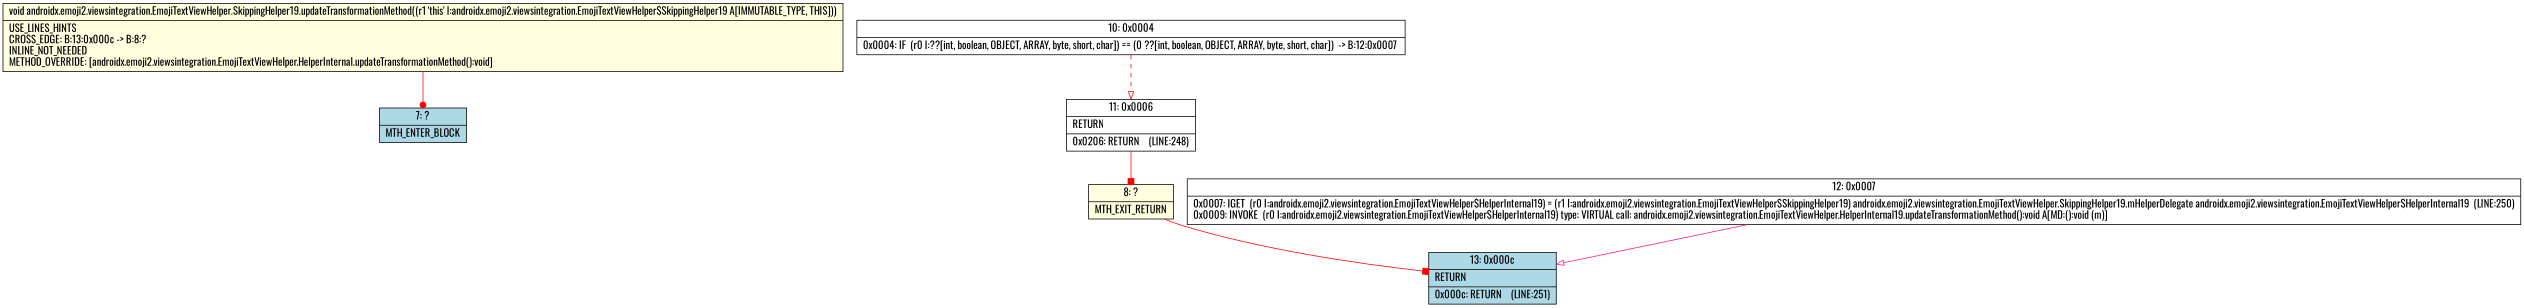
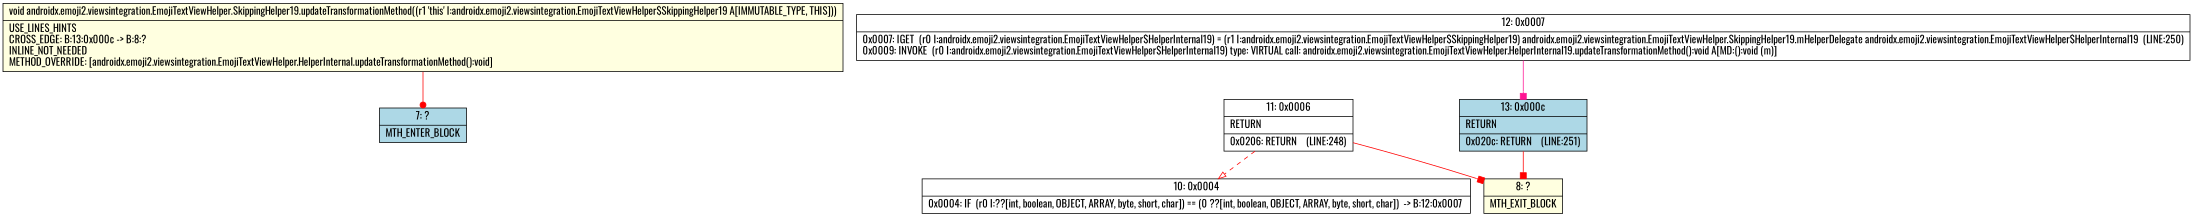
edge "10: 0x0004" -> "11: 0x0006": reversed
node "8: ?": text "MTH_EXIT_RETURN" -> "MTH_EXIT_BLOCK"
edge "12: 0x0007" -> "13: 0x000c": arrowhead onormal -> box
edge "8: ?" -> "13: 0x000c": reversed
node "13: 0x000c": text "0x000c: RETURN    (LINE:251)" -> "0x020c: RETURN    (LINE:251)"
